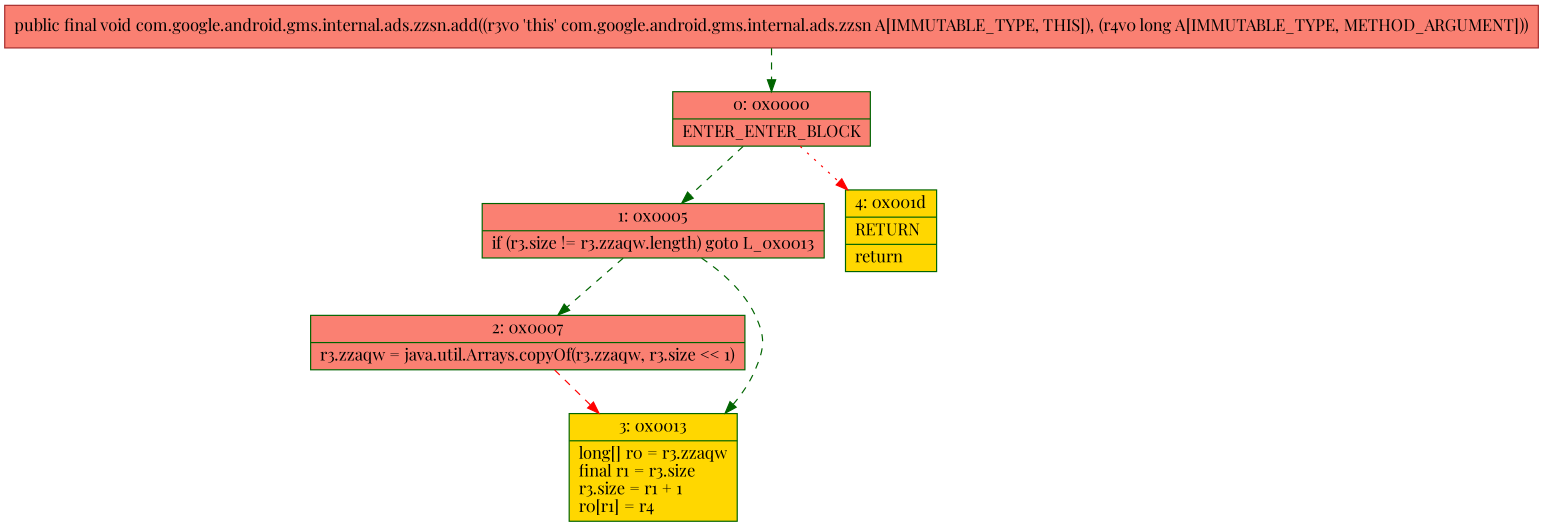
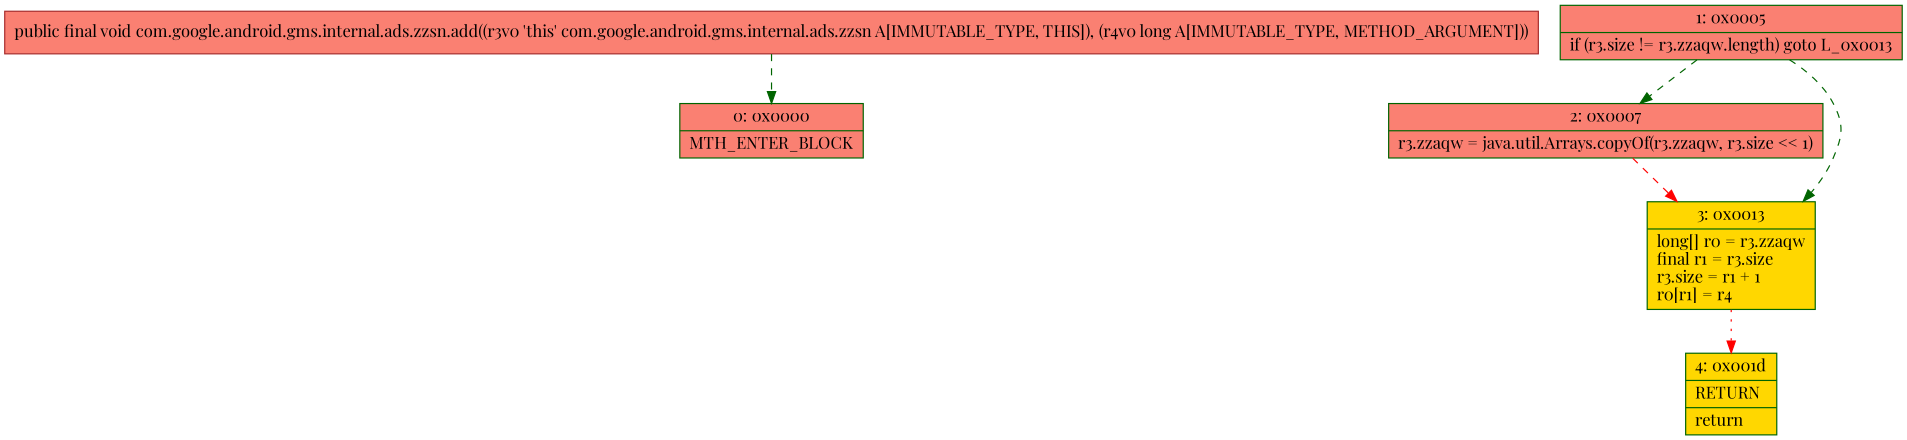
node "0: 0x0000": text "ENTER_ENTER_BLOCK" -> "MTH_ENTER_BLOCK"
edge "0: 0x0000" -> "4: 0x001d": now "3: 0x0013" -> "4: 0x001d"
edge "0: 0x0000" -> "1: 0x0005": removed
